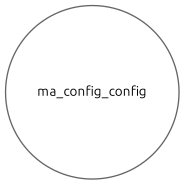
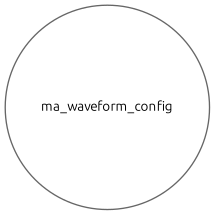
node "ma_config_config": label "ma_config_config" -> "ma_waveform_config"
